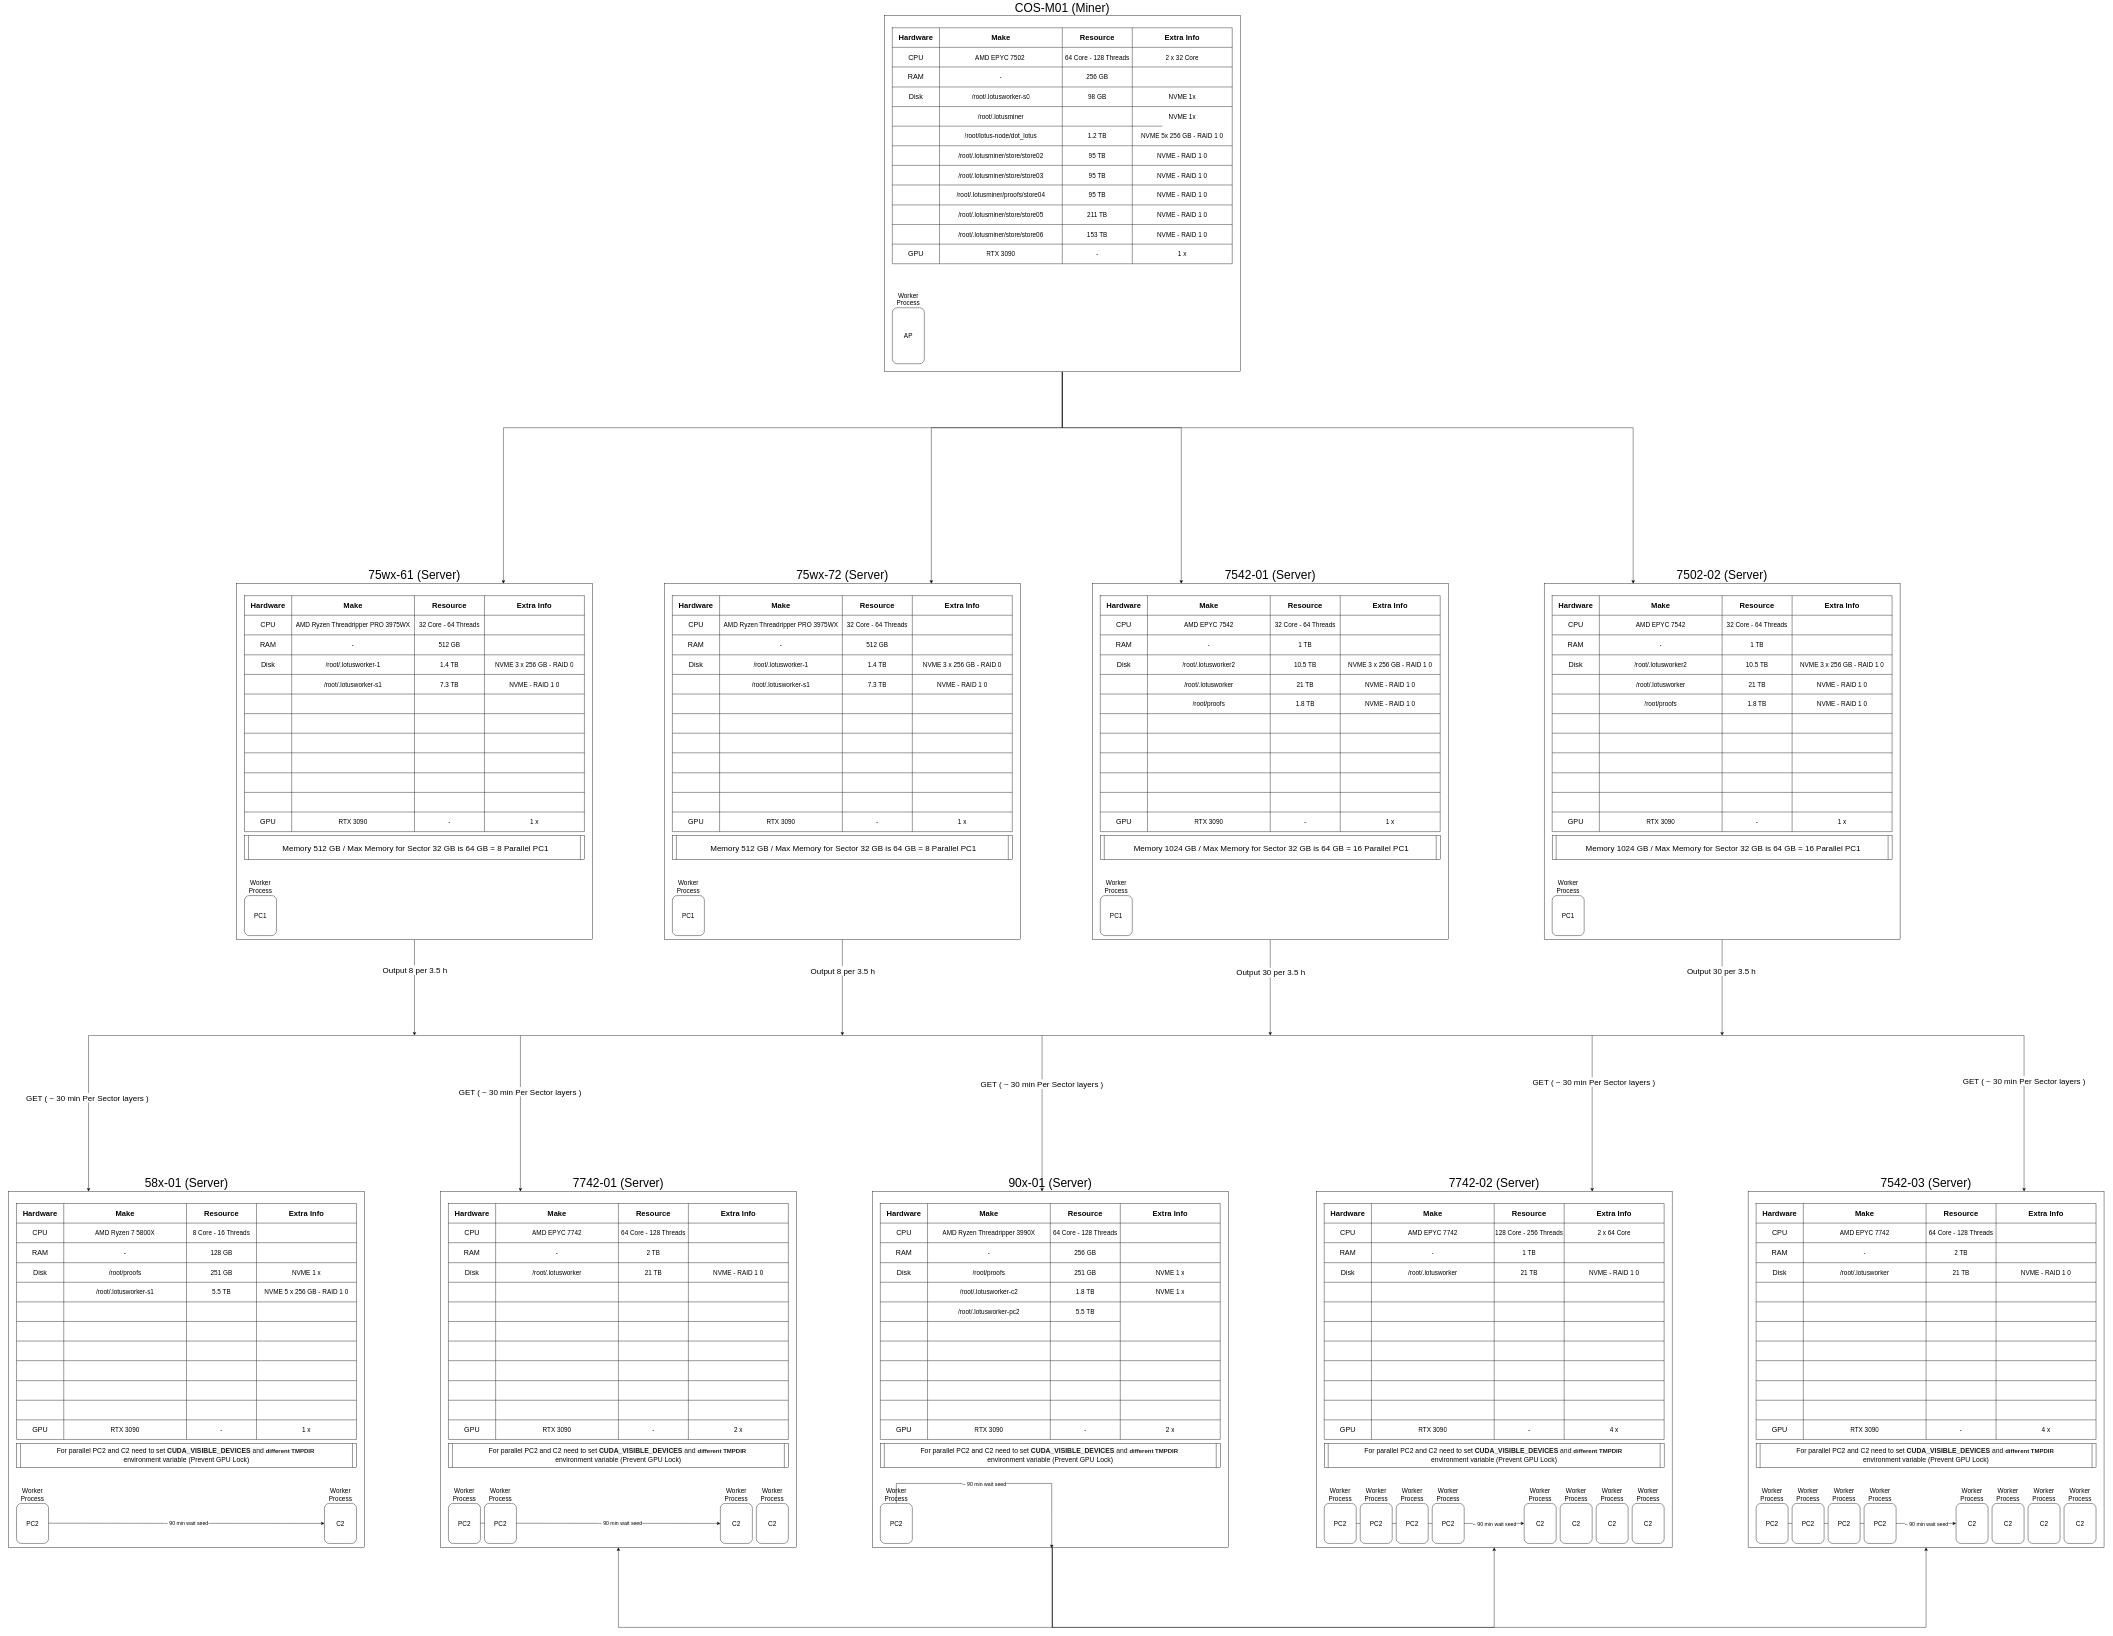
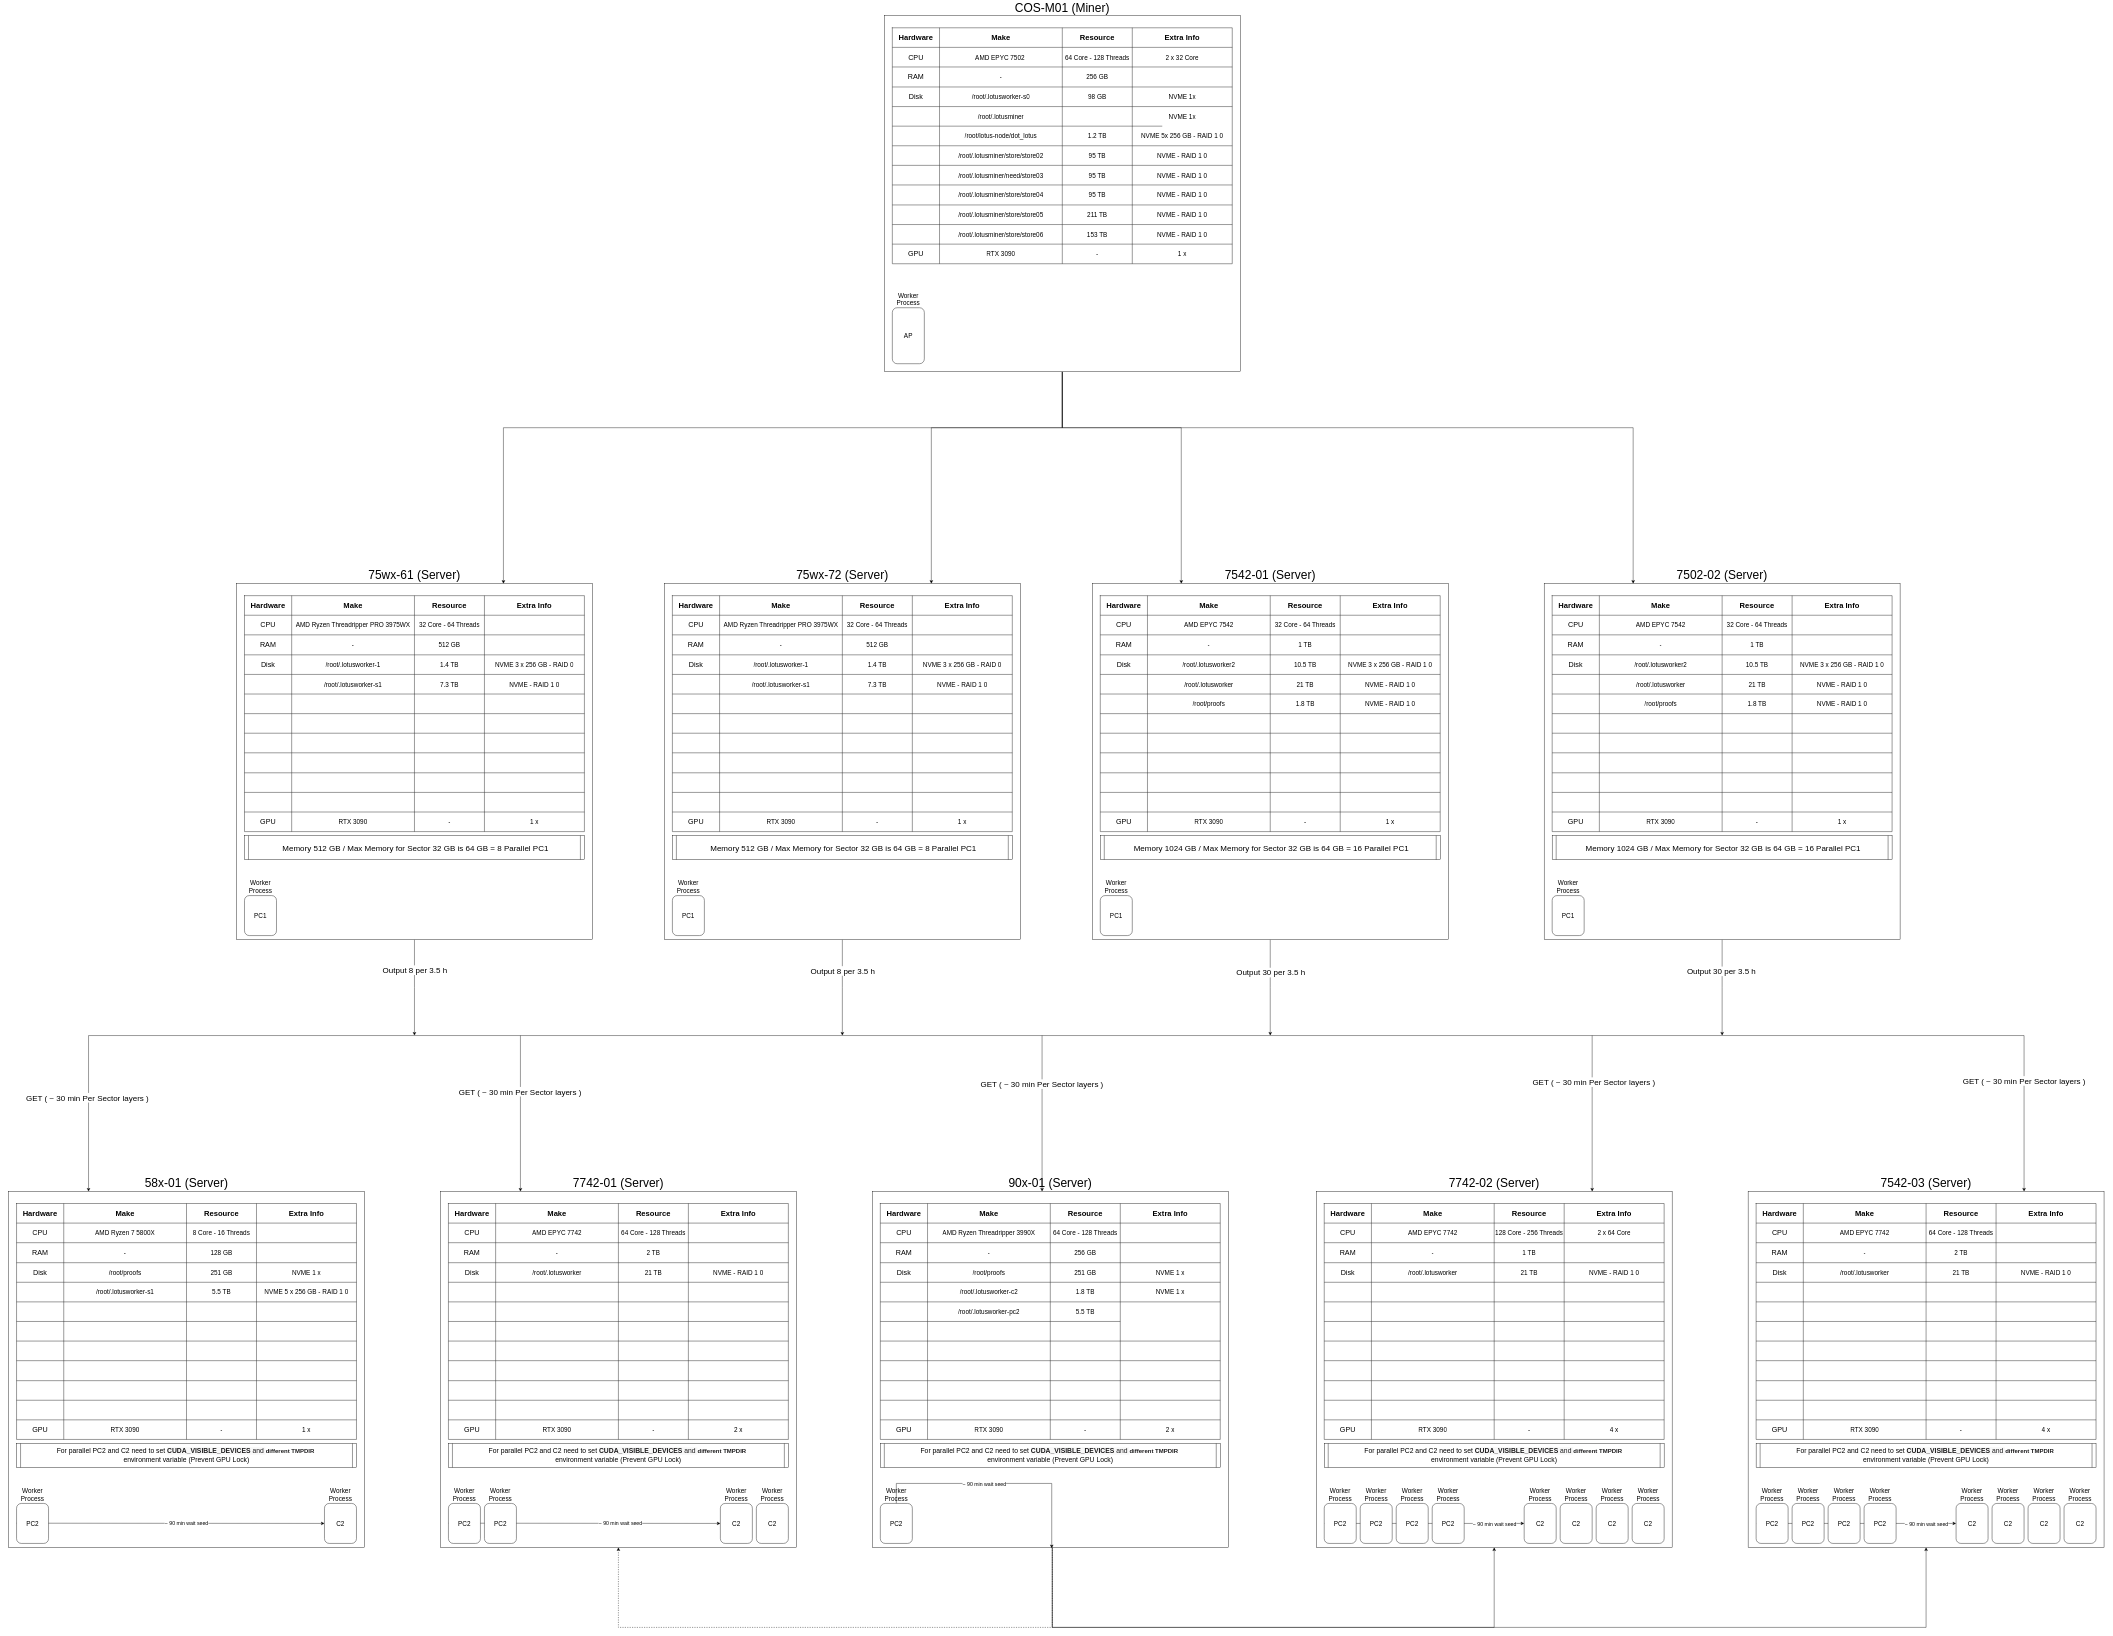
node "/root/.lotusminer/store/store03": label "/root/.lotusminer/store/store03" -> "/root/.lotusminer/need/store03"
node "/root/.lotusminer/proofs/store04": label "/root/.lotusminer/proofs/store04" -> "/root/.lotusminer/store/store04"
edge "90x-01 (Server)" -> "7742-01 (Server)": style solid -> dashed
